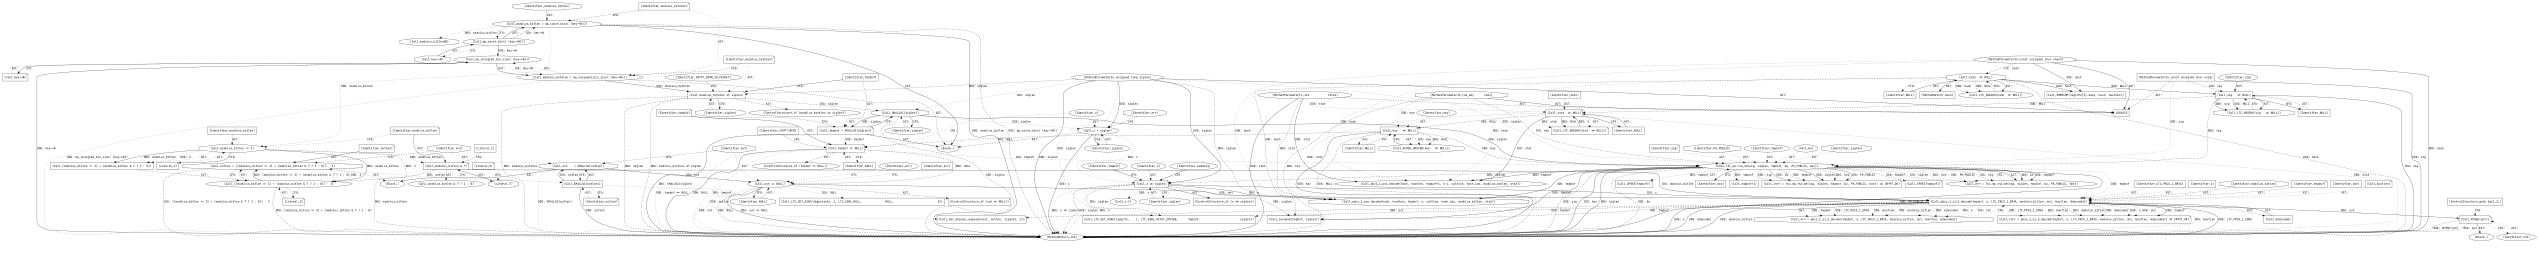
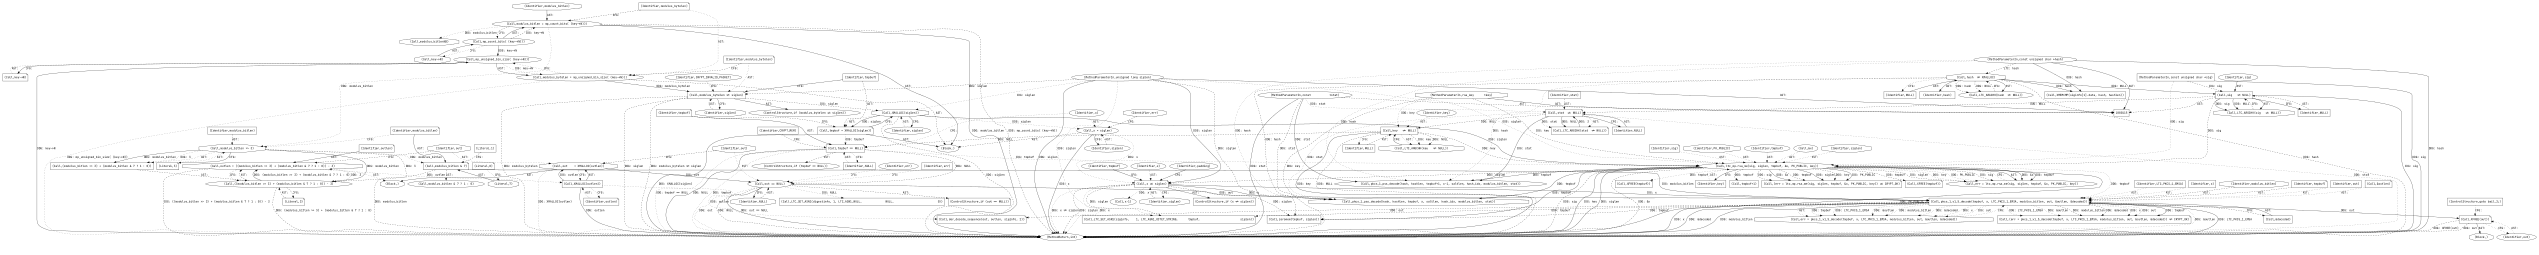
node "(Call,hash  != NULL)": label "(Call,hash  != NULL)" -> "(Call,hash  != XMALLOC)"
node "(MethodParameterIn,int           *stat)": label "(MethodParameterIn,int           *stat)" -> "(MethodParameterIn,const           *stat)"
node "(MethodReturn,hash)": label "(MethodReturn,hash)" -> "(Identifier,hash)"
edge "(MethodParameterIn,const unsigned char *sig)" -> "1000115": now "(Call,sig   != NULL)" -> "1000115"
edge "(Call,modulus_bytelen != siglen)" -> "(ControlStructure,if (modulus_bytelen != siglen))": style dashed -> solid
edge "(MethodParameterIn,unsigned long siglen)" -> "(Call,x = siglen)": removed, label "DDG: siglen"
node "(Call,XFREE_ARGCHK(key   != NULL))": label "(Call,XFREE_ARGCHK(key   != NULL))" -> "(Call,LTC_ARGCHK(key   != NULL))"
edge "(Call,modulus_bitlen & 7)" -> "(Literal,7)": removed, label "CFG:"
